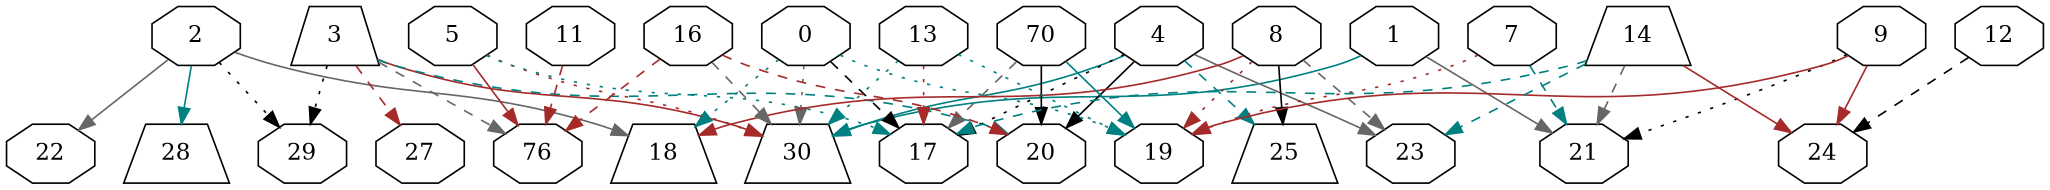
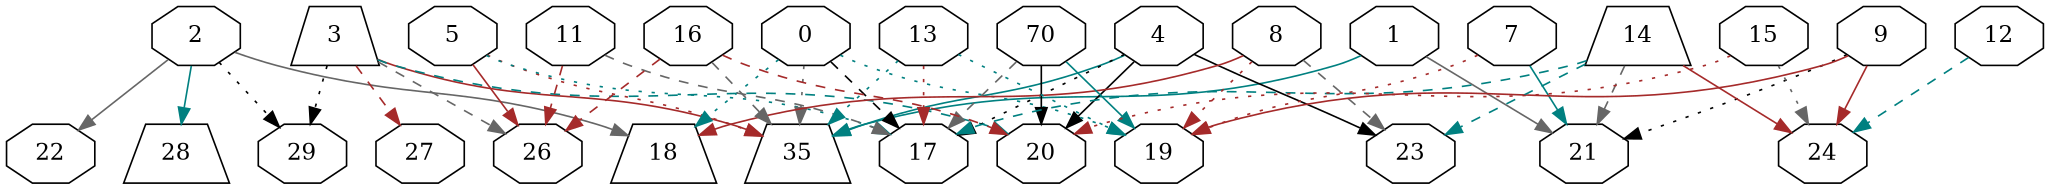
node "15": added
edge "11" -> "17": added
edge "7" -> "21": style dashed -> solid
edge "12" -> "24": color black -> teal
edge "4" -> "23": color gray40 -> black
node "76": label "76" -> "26"
node "30": label "30" -> "35"
node "25": removed
